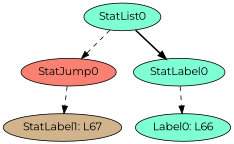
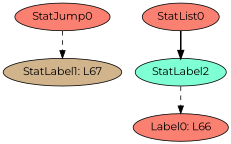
node "StatList0": fillcolor aquamarine -> salmon
edge "StatList0" -> "StatJump0": removed
node "StatLabel0": label "StatLabel0" -> "StatLabel2"
node "Label0: L66": fillcolor aquamarine -> salmon
